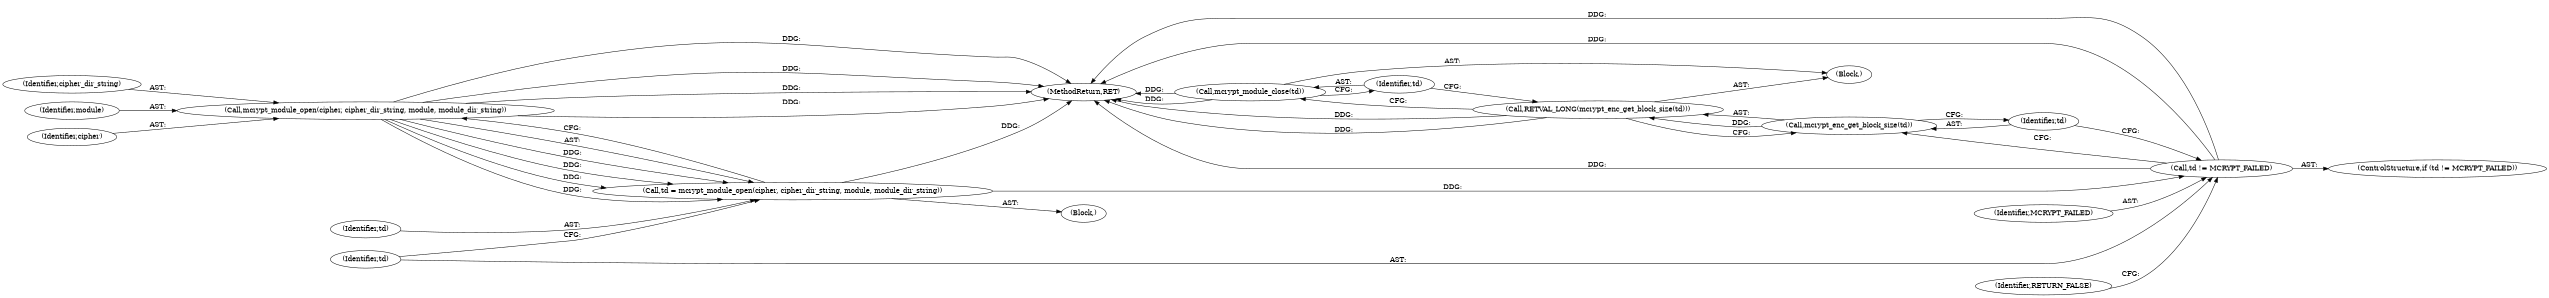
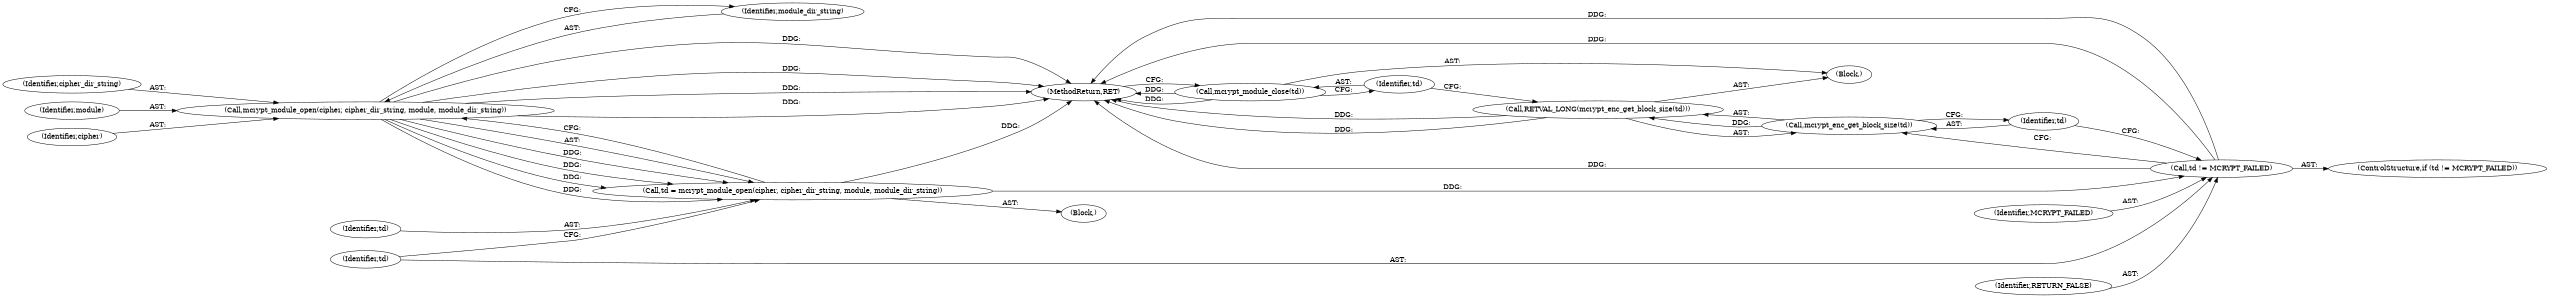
node "(Identifier,module_dir_string)": added
edge "(Call,RETVAL_LONG(mcrypt_enc_get_block_size(td)))" -> "(Call,mcrypt_module_close(td))": now "(MethodReturn,RET)" -> "(Call,mcrypt_module_close(td))"
edge "(Call,RETVAL_LONG(mcrypt_enc_get_block_size(td)))" -> "(Call,mcrypt_enc_get_block_size(td))": label "CFG: " -> "AST: "
edge "(Identifier,RETURN_FALSE)" -> "(Call,td != MCRYPT_FAILED)": label "CFG: " -> "AST: "
